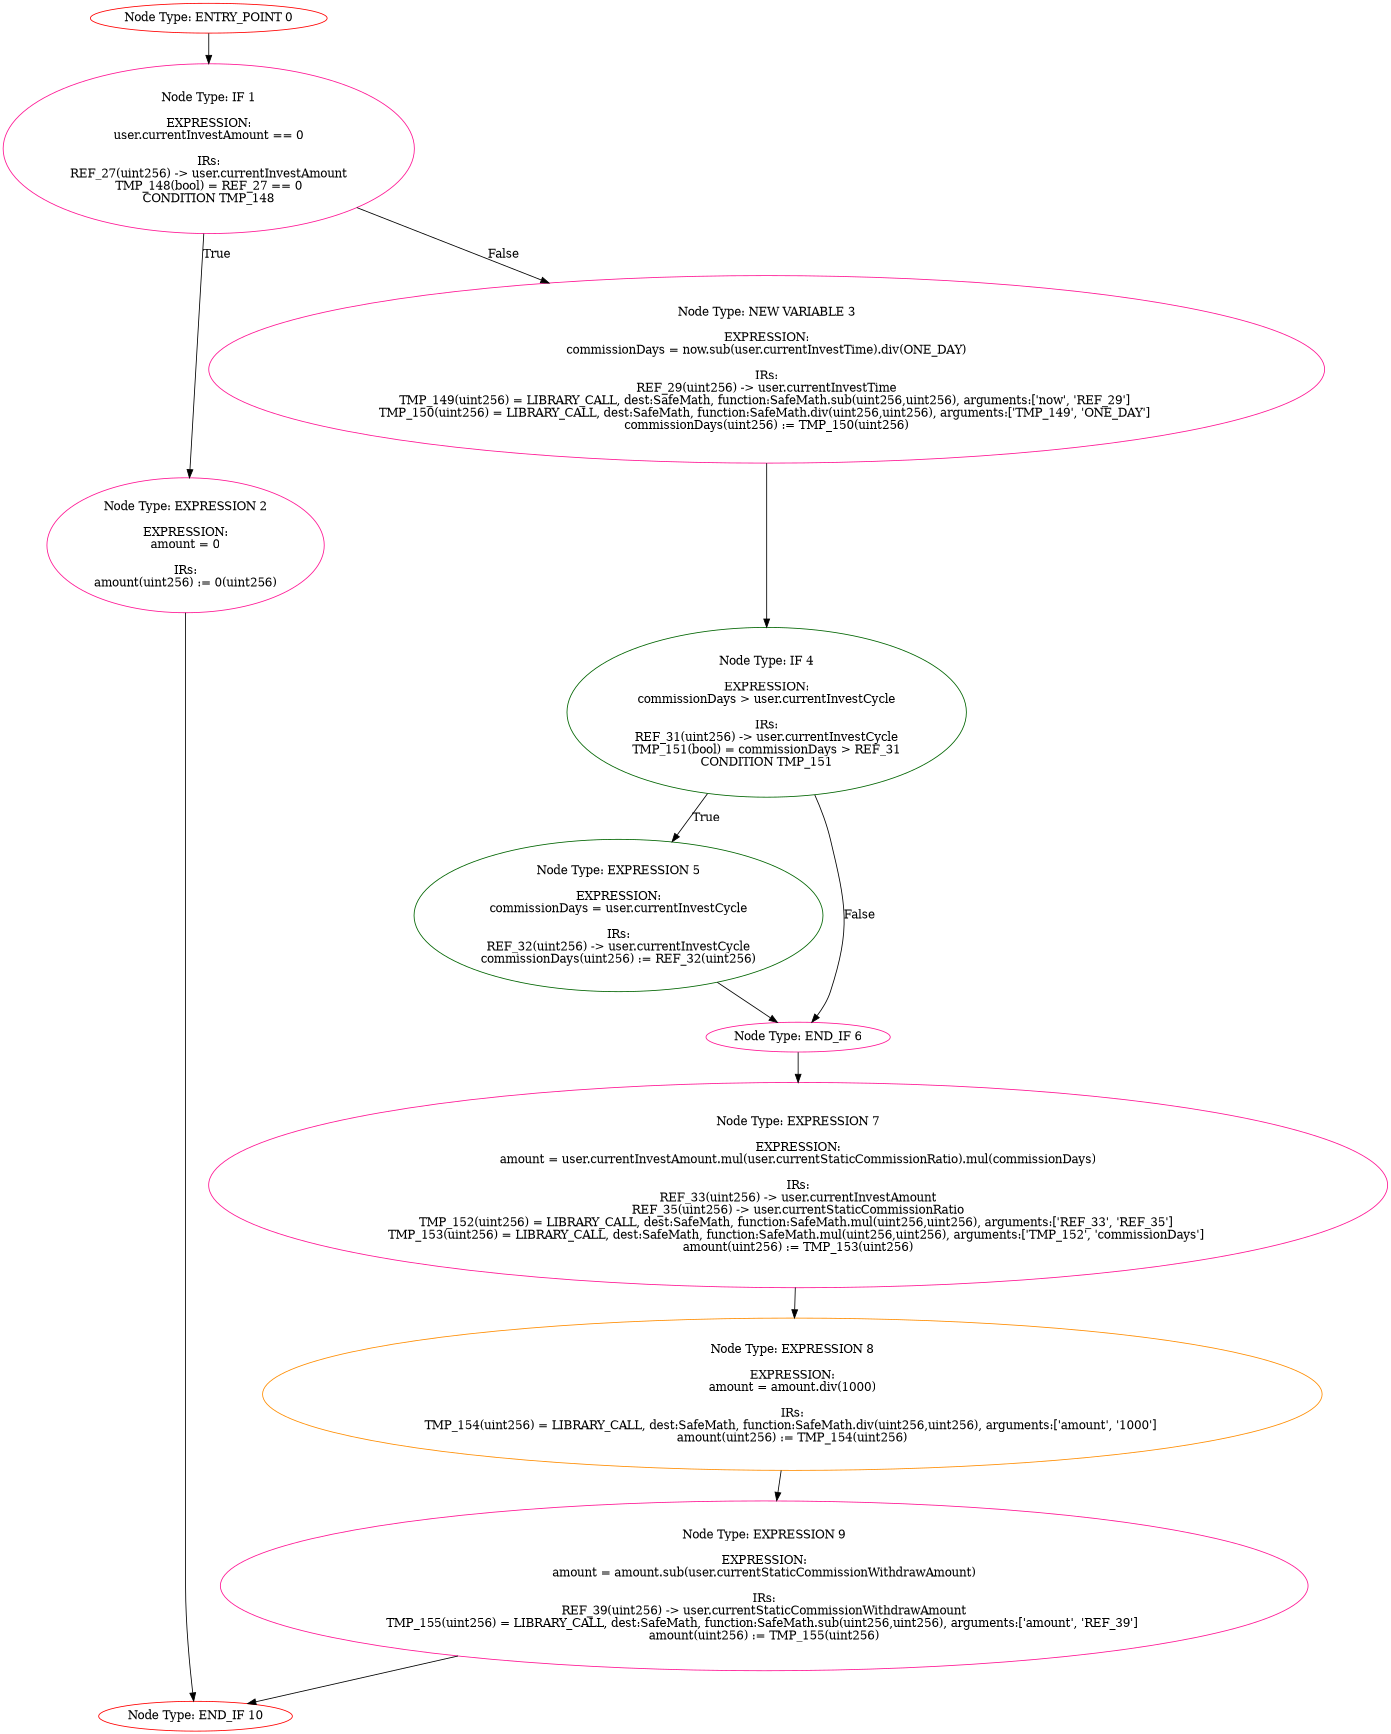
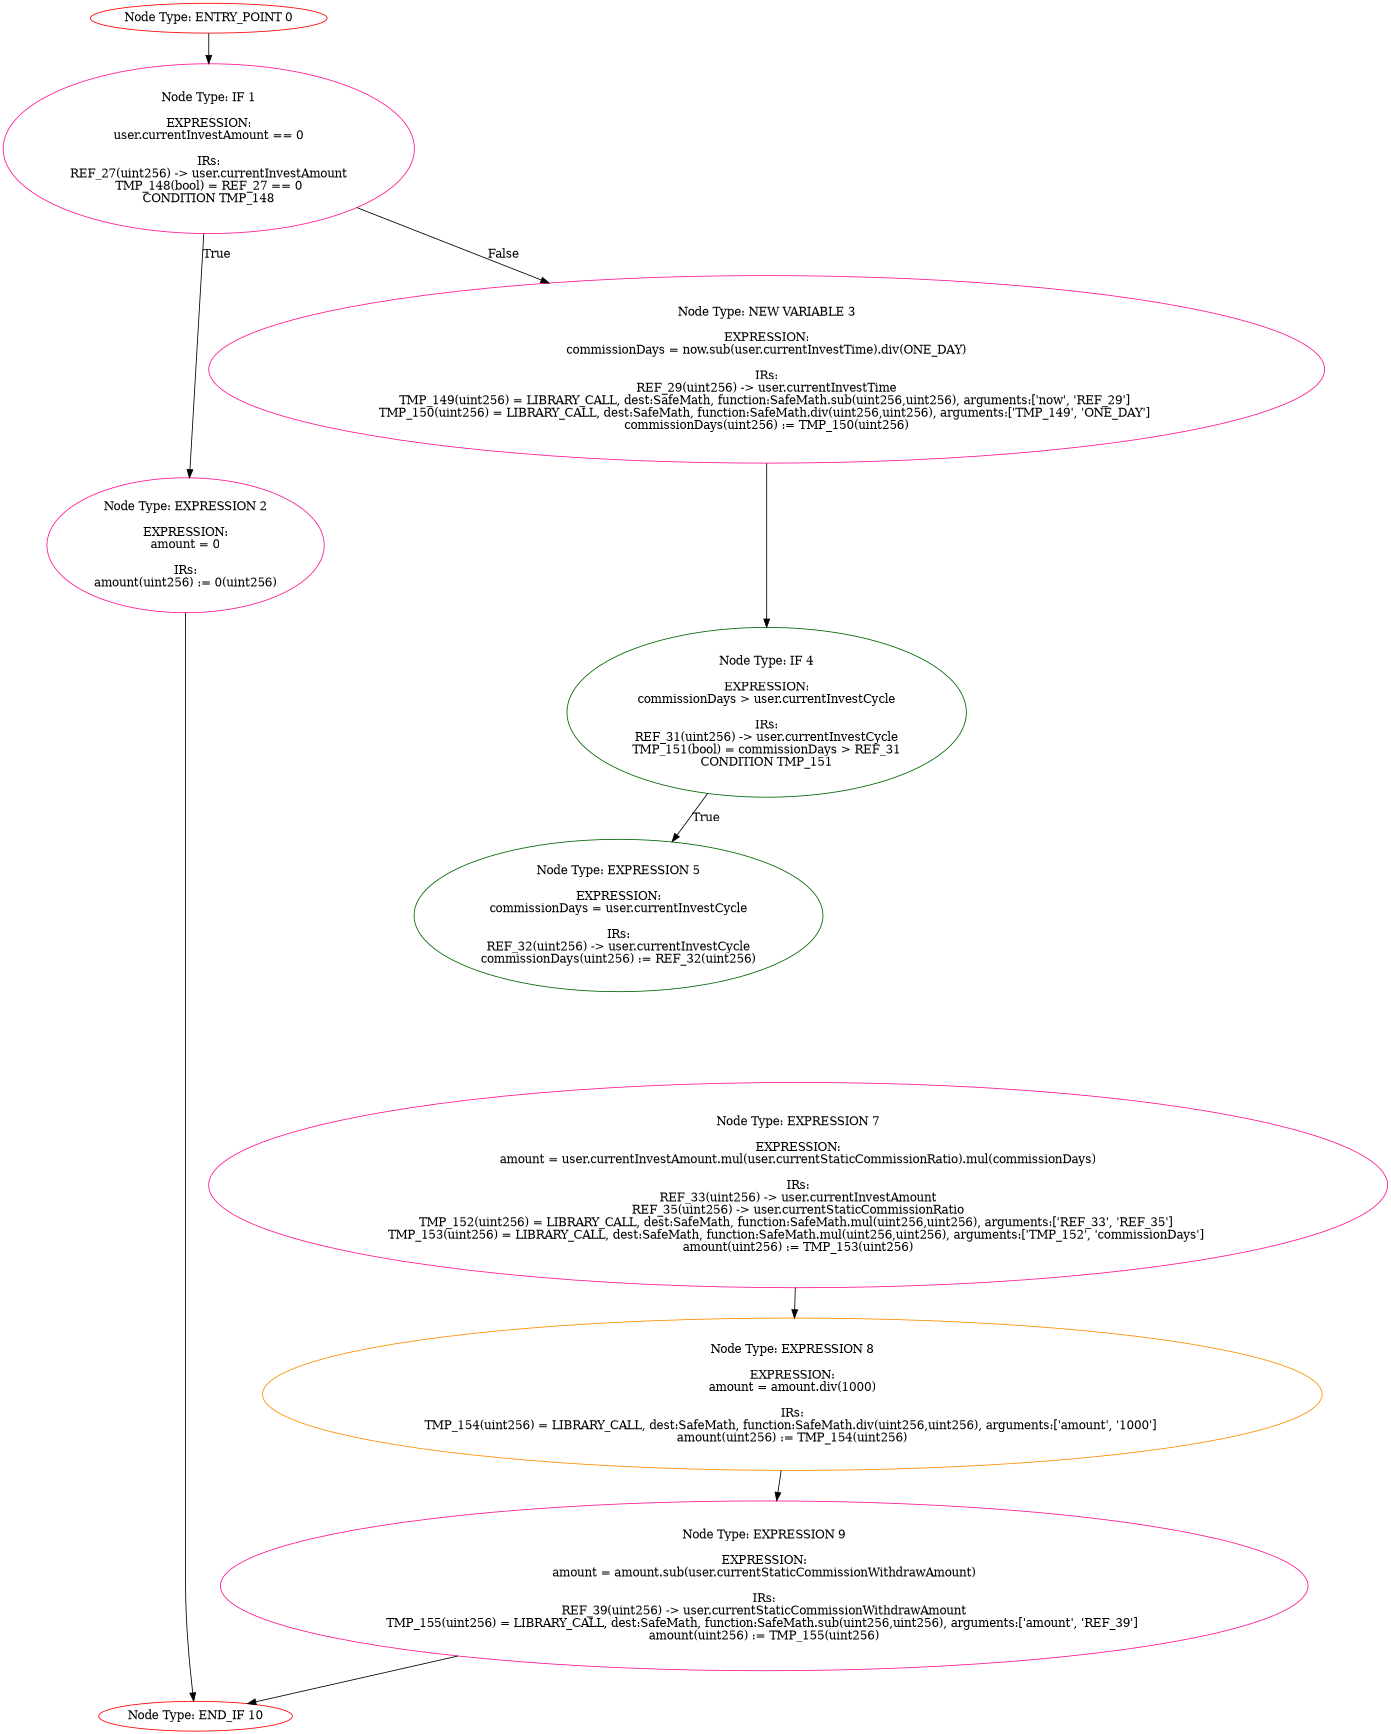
node "Node Type: END_IF 6": removed
